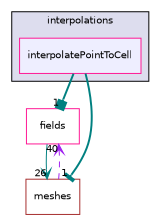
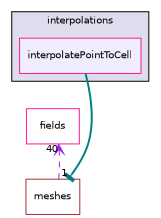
edge "interpolatePointToCell" -> "fields": removed
edge "fields" -> "meshes": removed
